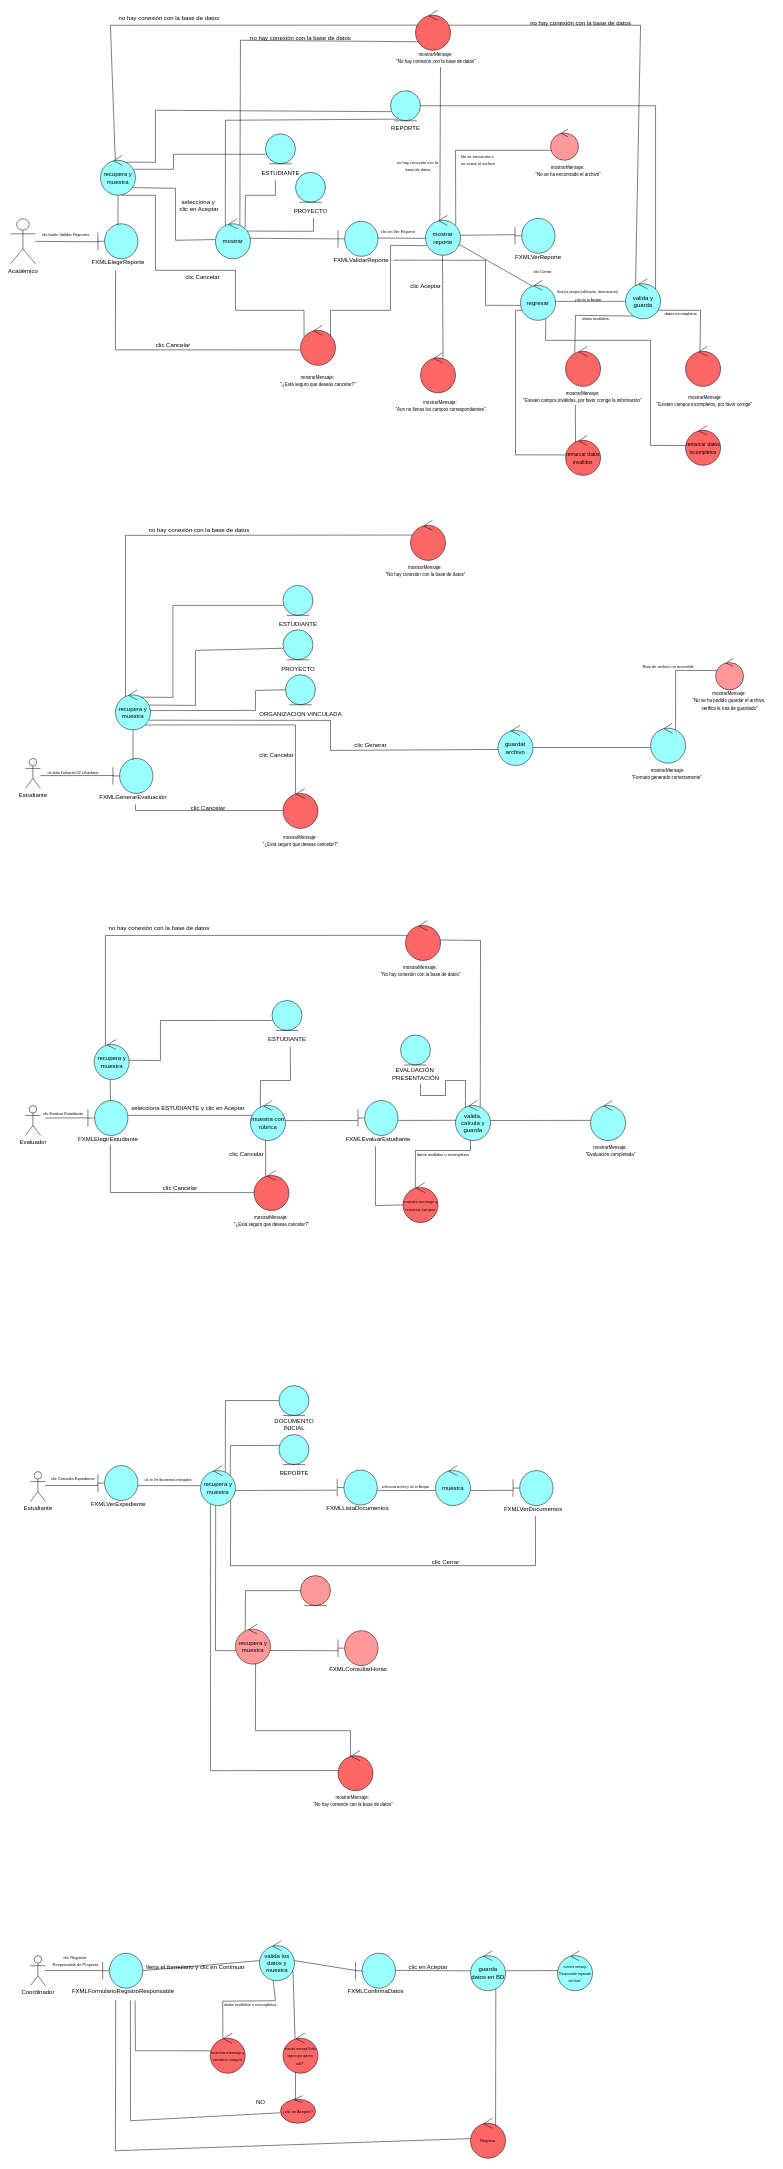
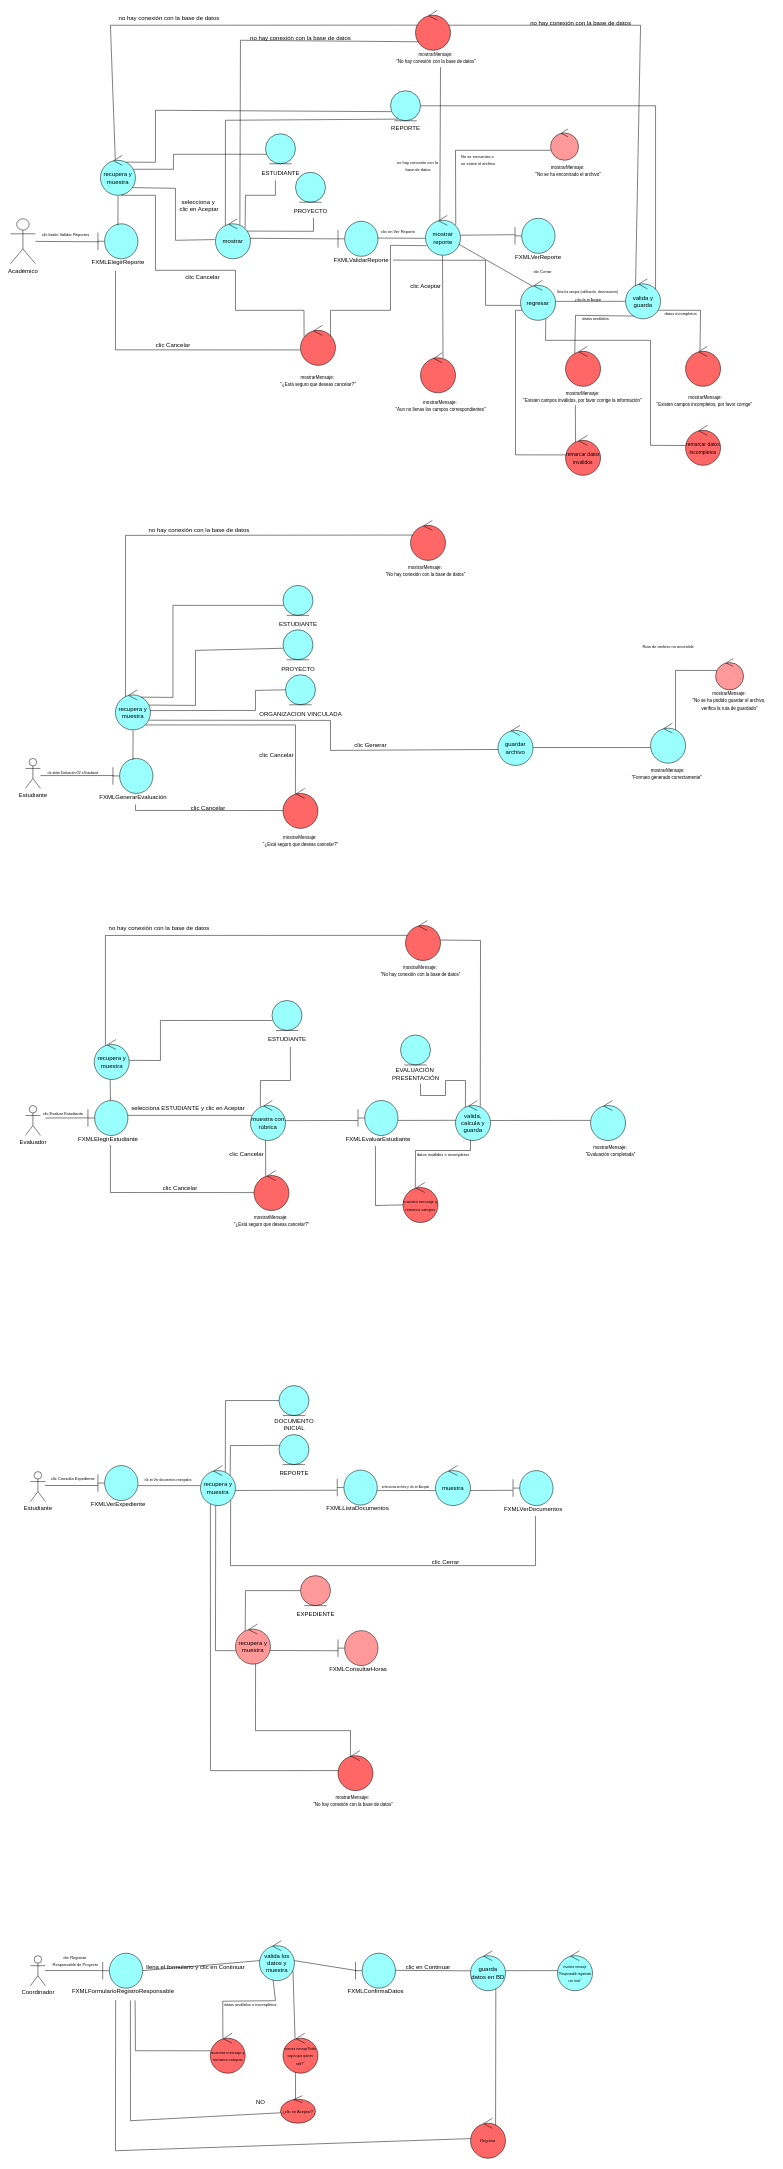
node "Ruta de archivo no accesible": moved (668, 666) -> (668, 646)
node "EXPEDIENTE": added
node "clic en Aceptar": label "clic en Aceptar" -> "clic en Continuar"
